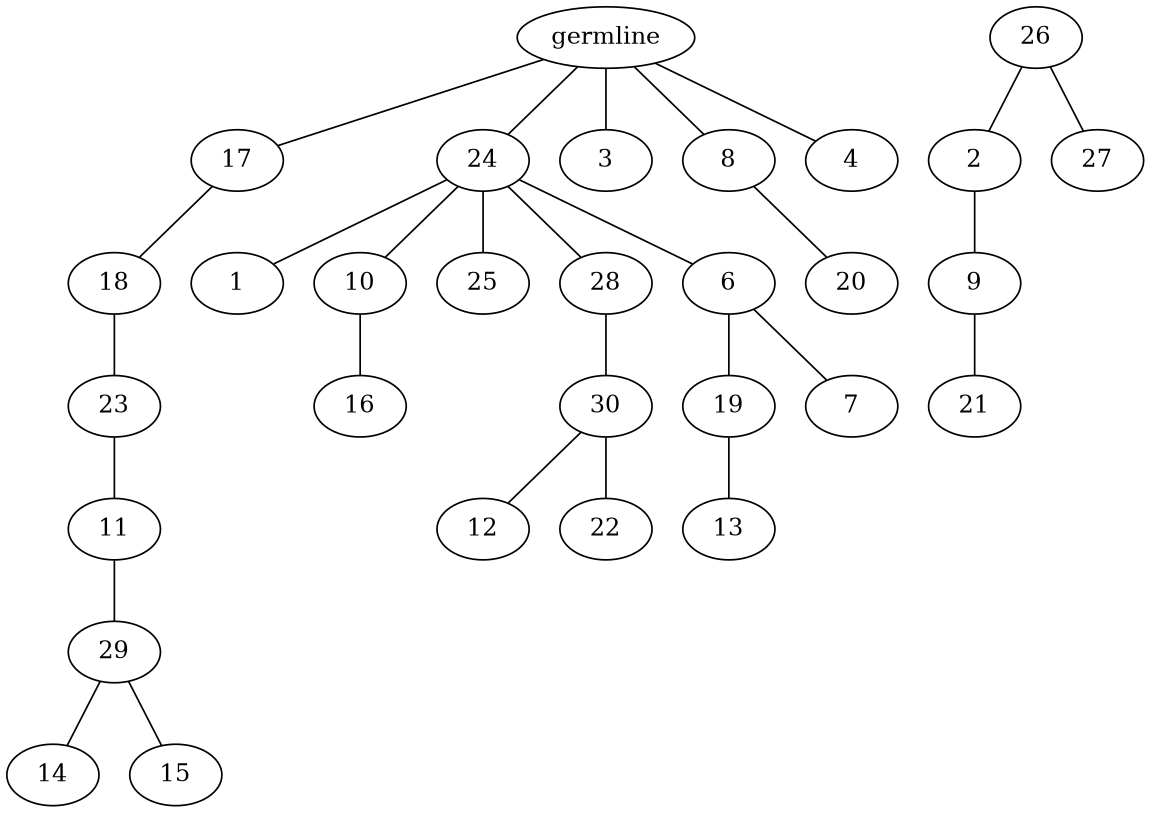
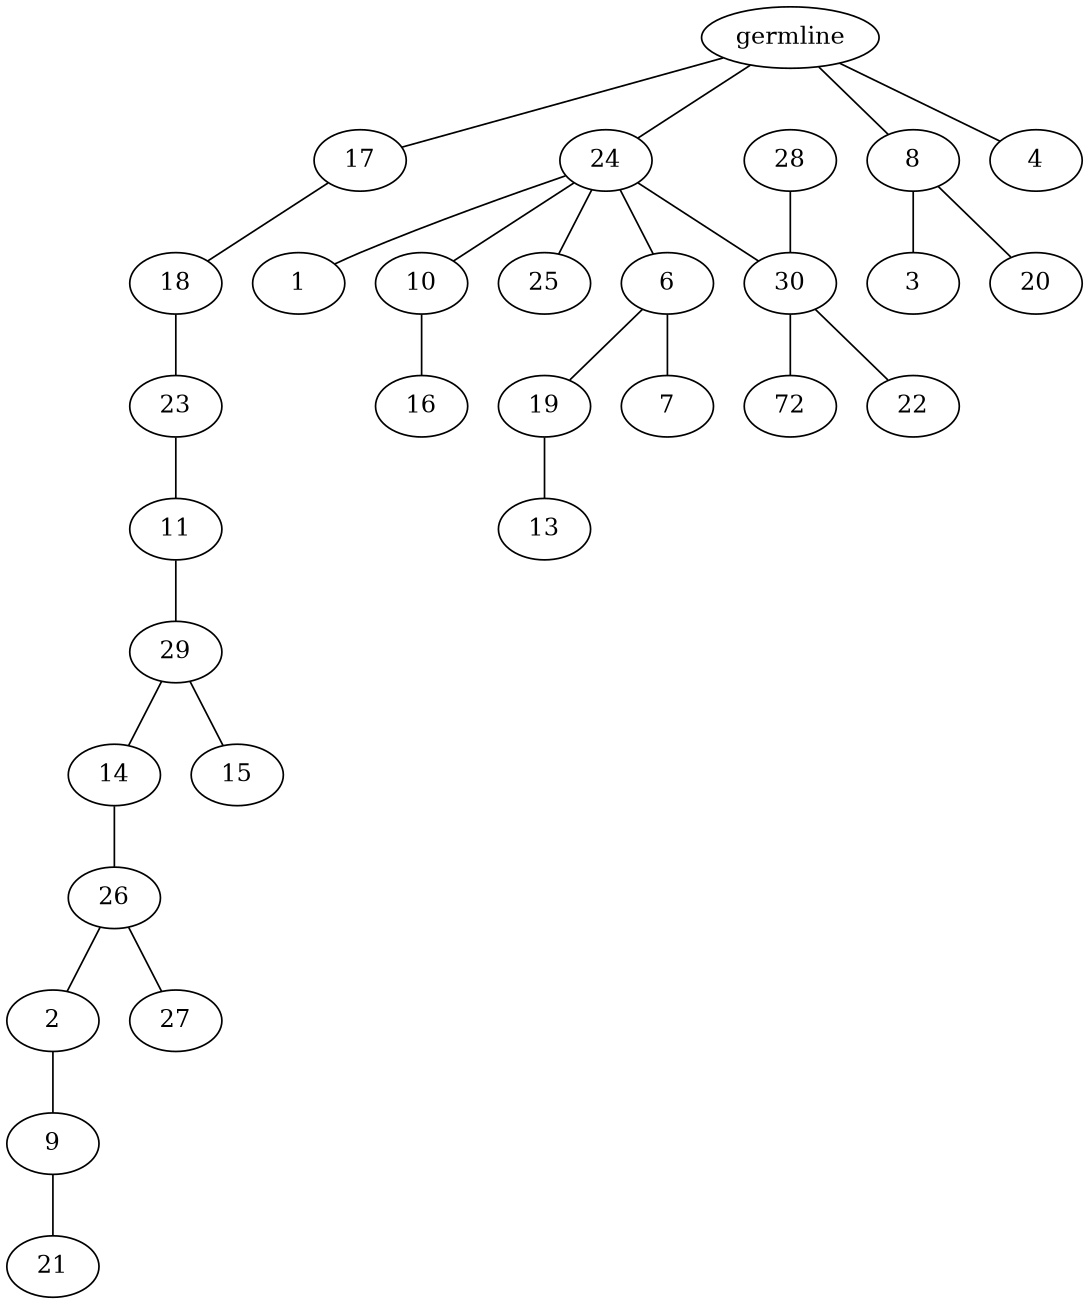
edge "germline" -- "3": now "8" -- "3"
edge "24" -- "28": now "24" -- "30"
node "12": label "12" -> "72"
edge "14" -- "26": added
